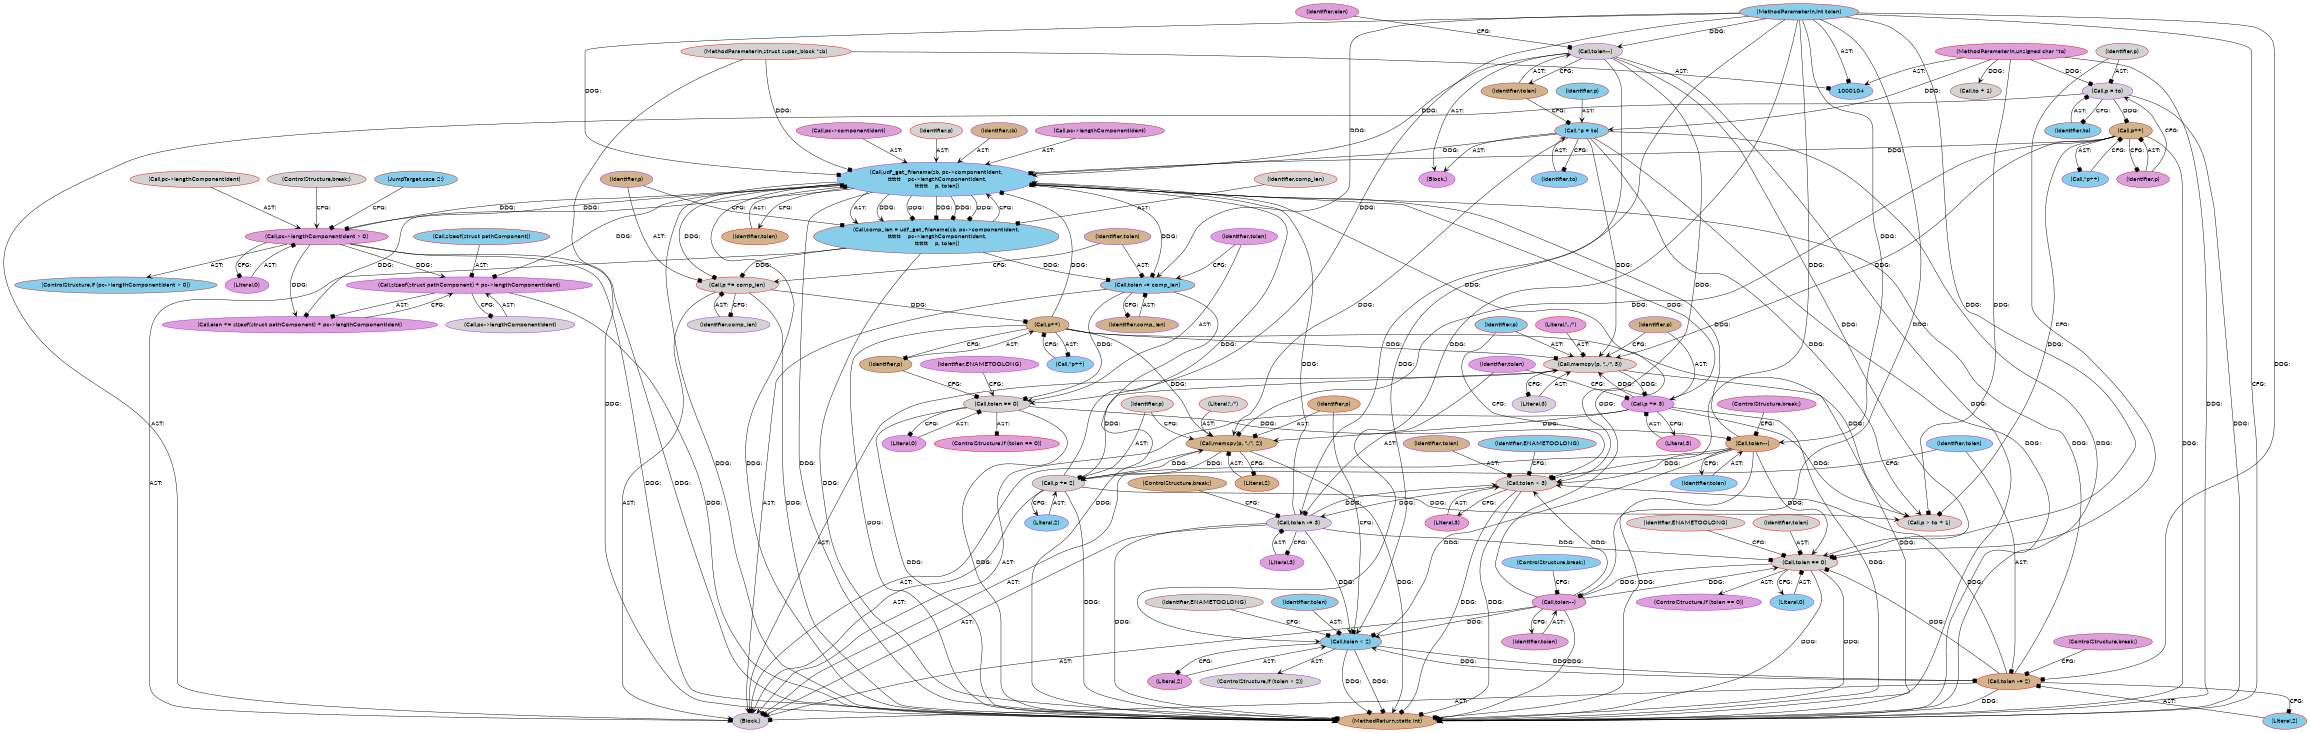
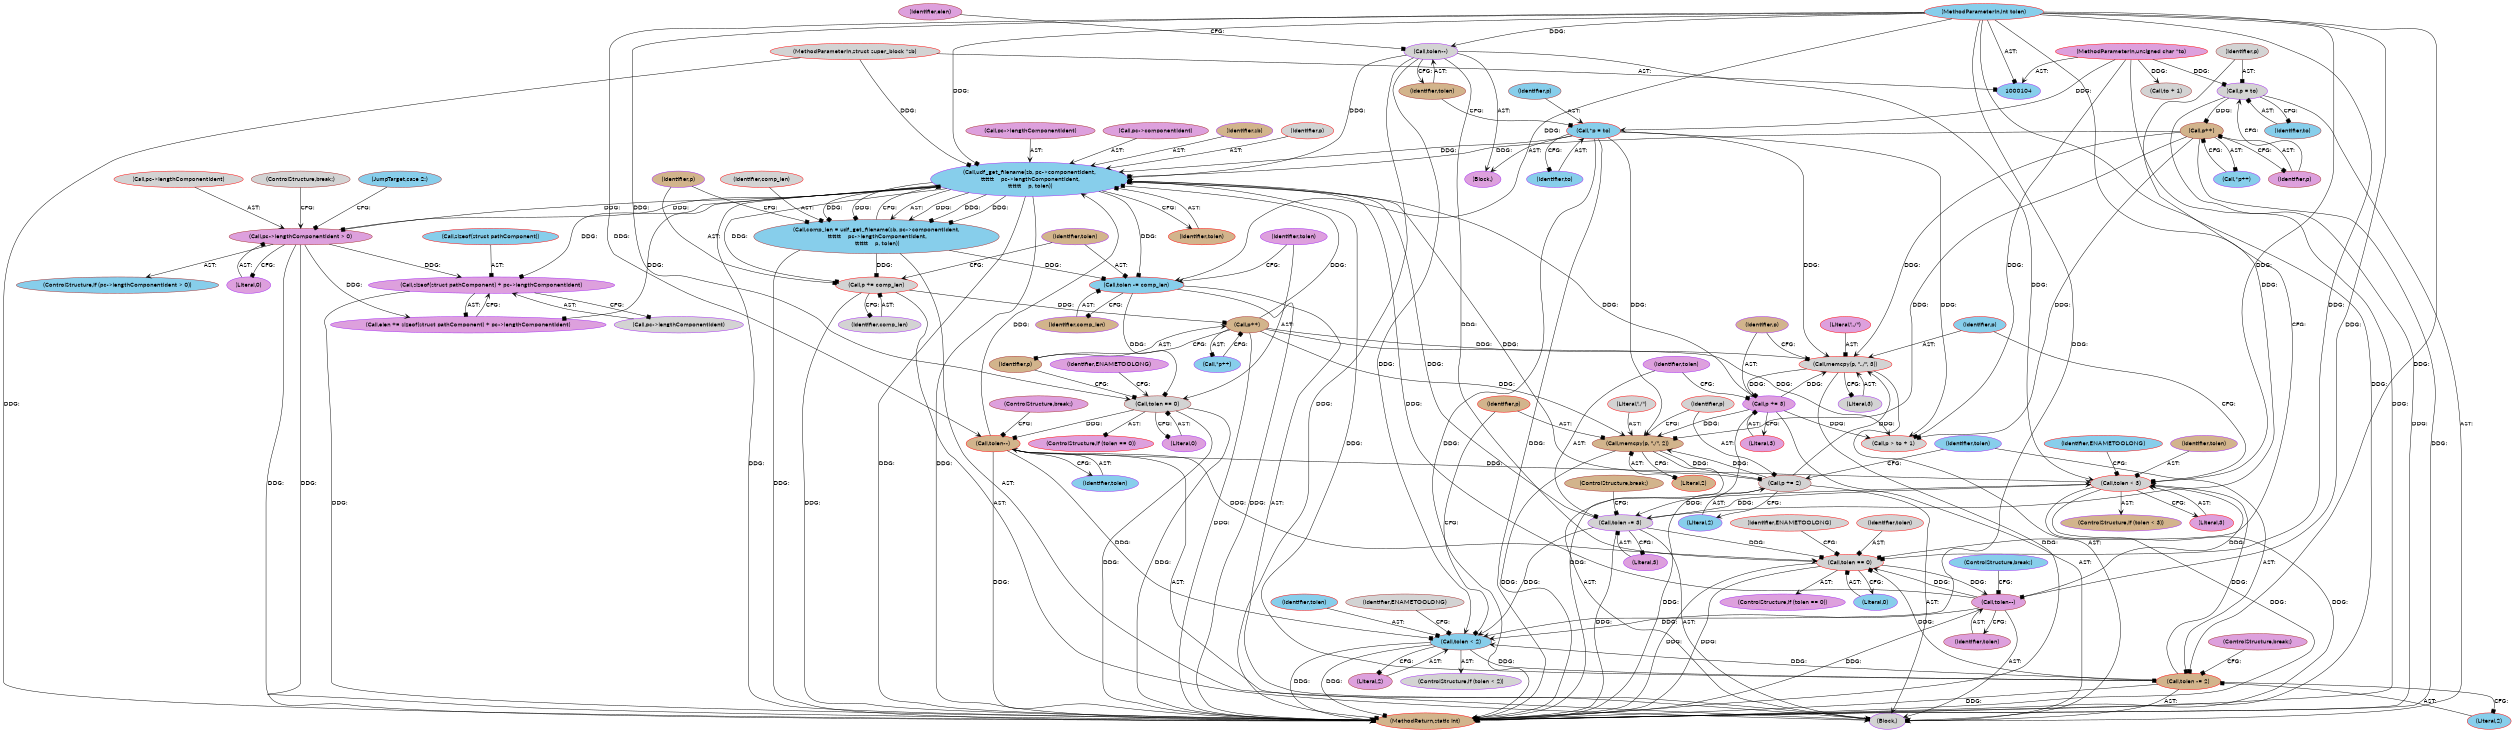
edge "(MethodParameterIn,int tolen)" -> "(MethodReturn,static int)": label "CFG: " -> "DDG: "
edge "(Call,p += 2)" -> "(Call,p > to + 1)": removed, label "DDG:"
node "(ControlStructure,if (tolen < 3))": added
